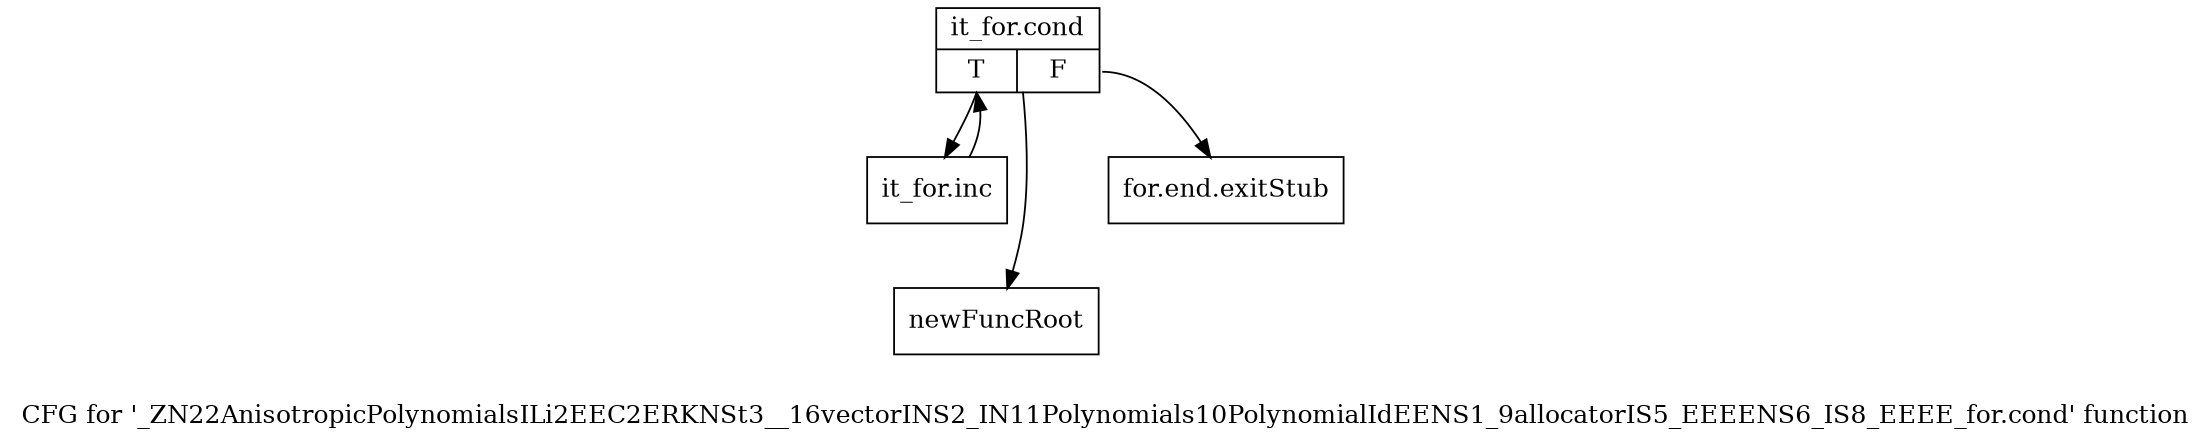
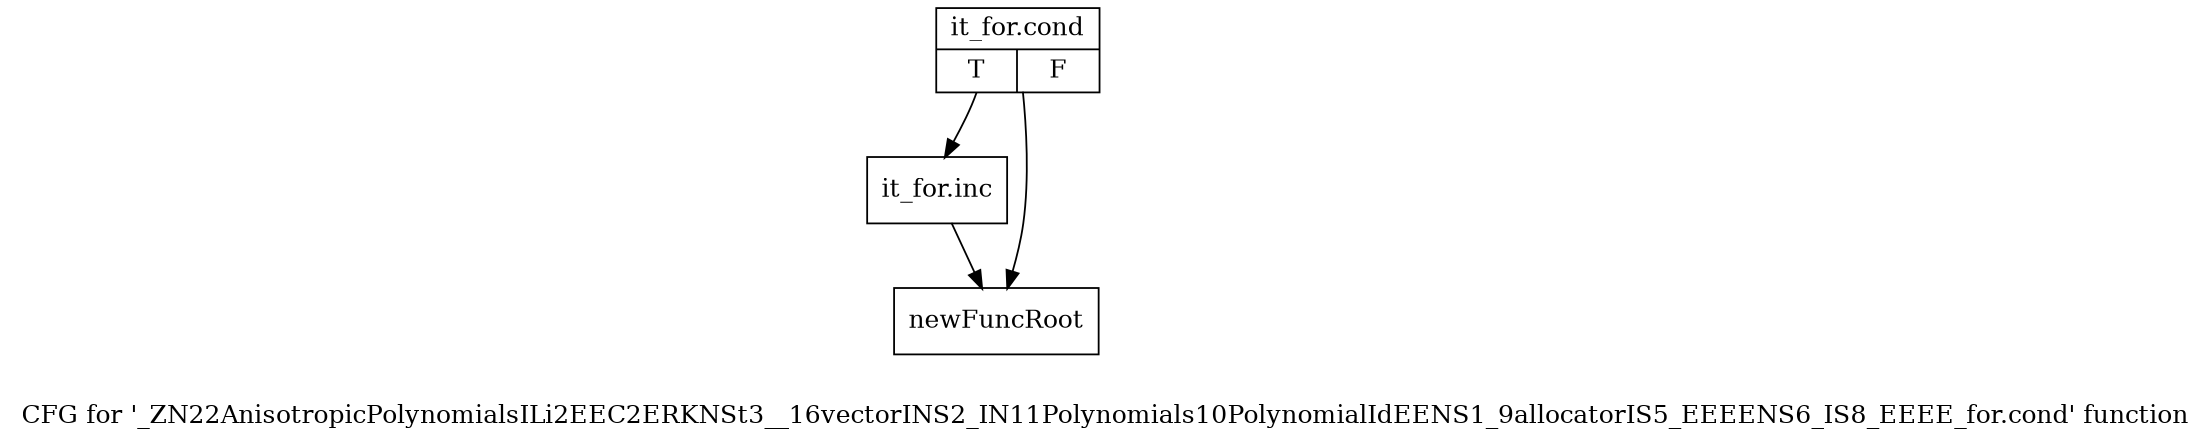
edge "it_for.inc" -> "it_for.cond": now "it_for.inc" -> "newFuncRoot"
node "for.end.exitStub": removed
